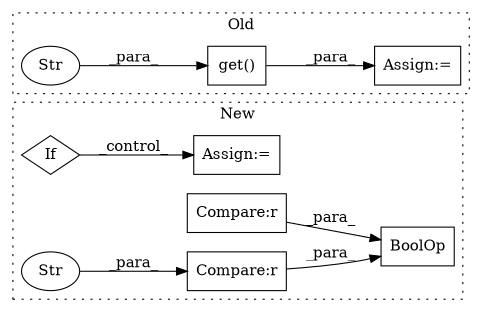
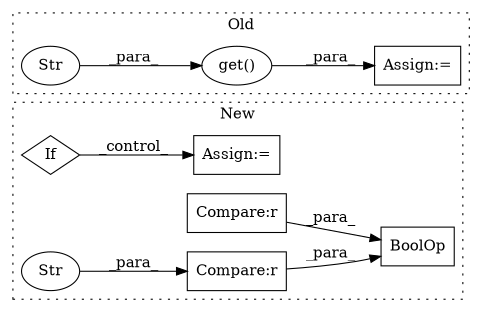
node "get()": shape box -> ellipse
